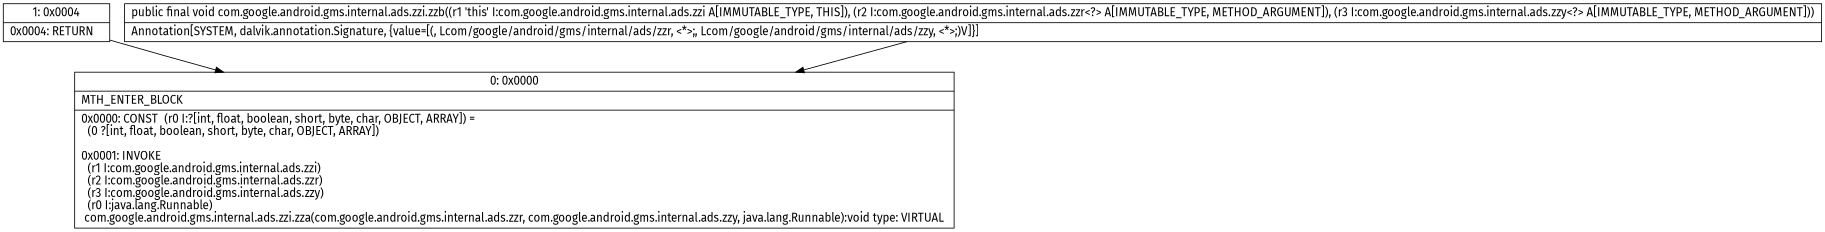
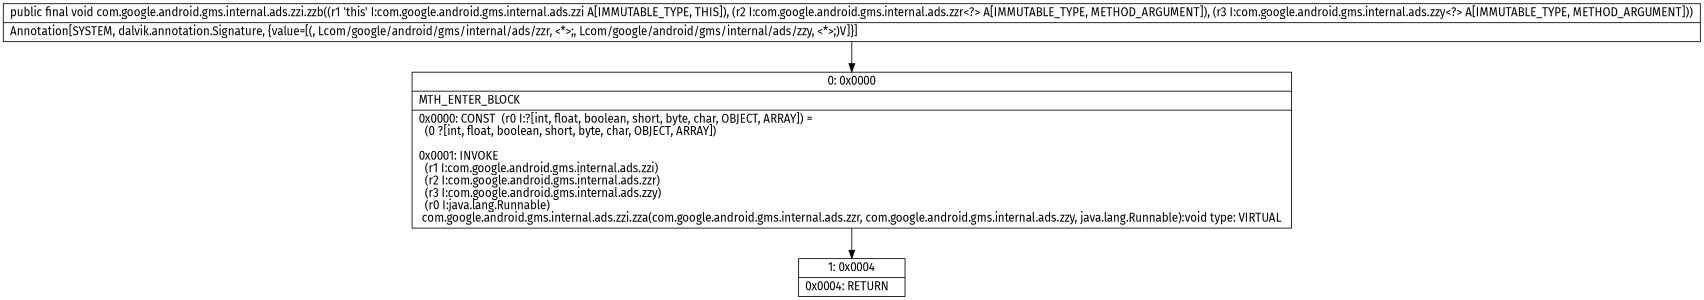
edge "1: 0x0004" -> "0: 0x0000": reversed
